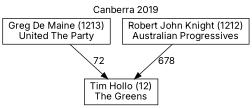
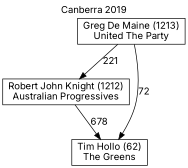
edge "Greg De Maine (1213) United The Party" -> "Robert John Knight (1212) Australian Progressives": added, label "221"
node "Tim Hollo (12) The Greens": label "Tim Hollo (12) The Greens" -> "Tim Hollo (62) The Greens"
